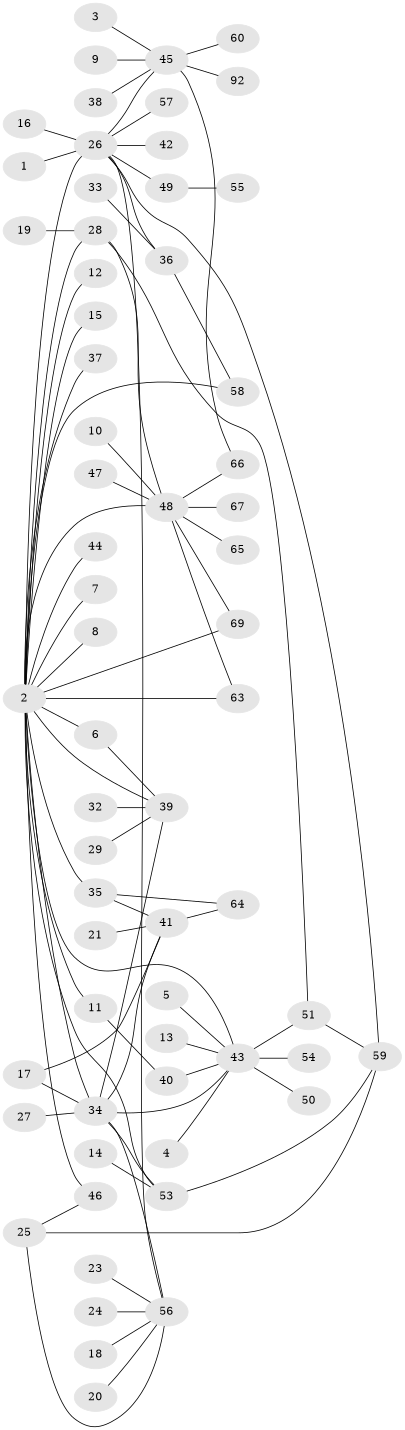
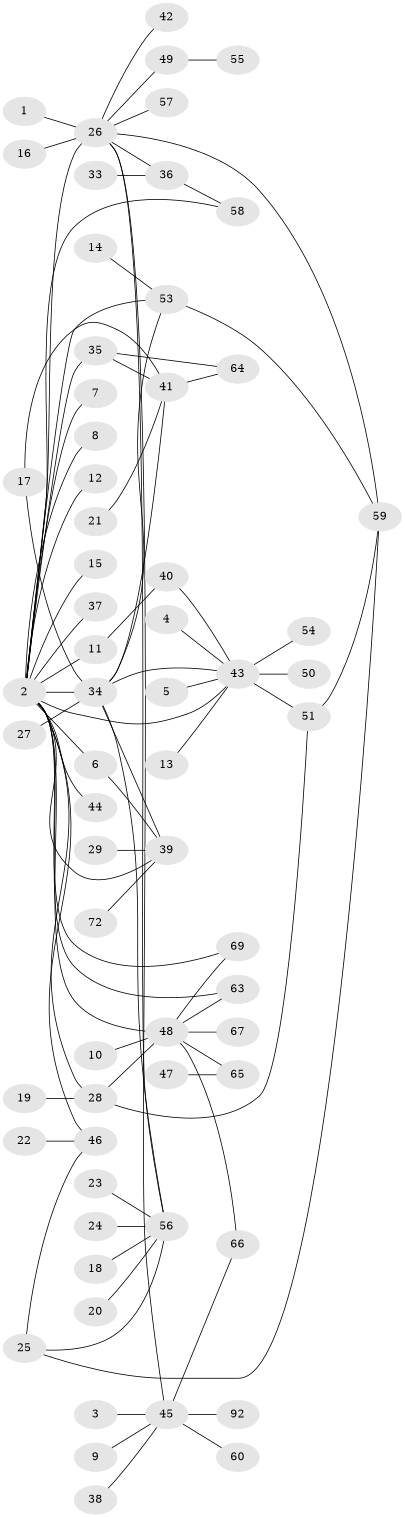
edge "47" -- "48": now "47" -- "65"
node "32": label "32" -> "72"
node "22": added
